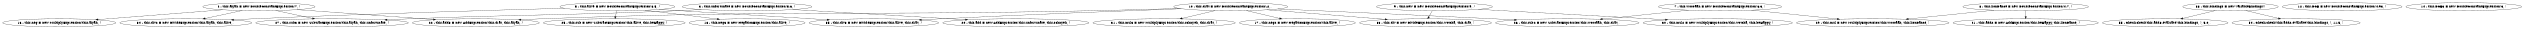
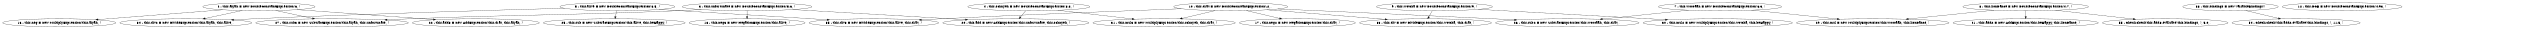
node "2 : this.aiyah = new DoubleConstantExpression(7, )": label "2 : this.aiyah = new DoubleConstantExpression(7, )" -> "2 : this.aiyah = new DoubleConstantExpression(6, )"
node "4 : this.schnyeh = new DoubleConstantExpression(8.3, )": added
node "9 : this.new = new DoubleConstantExpression(9, )": label "9 : this.new = new DoubleConstantExpression(9, )" -> "9 : this.wotcha = new DoubleConstantExpression(9, )"
node "14 : this.DCE3 = new DoubleConstantExpression(3, )": removed
edge "10 : this.drat = new DoubleConstantExpression(-2, )" -> "22 : this.add3 = new AddExpression(this.drat, this.aiyah, )": removed
edge "5 : this.alive = new DoubleConstantExpression(3.5, )" -> "18 : this.neg3 = new NegationExpression(this.alive, )": now "3 : this.unfortunate = new DoubleConstantExpression(5.6, )" -> "18 : this.neg3 = new NegationExpression(this.alive, )"
edge "38 : this.bindings = new VariableBindings()" -> "55 : Check.check(this.add3.evaluate(this.bindings, ), 5.0, )": now "8 : this.lionDance = new DoubleConstantExpression(4.7, )" -> "55 : Check.check(this.add3.evaluate(this.bindings, ), 5.0, )"
node "17 : this.neg2 = new NegationExpression(this.alive, )": label "17 : this.neg2 = new NegationExpression(this.alive, )" -> "17 : this.neg2 = new NegationExpression(this.drat, )"
